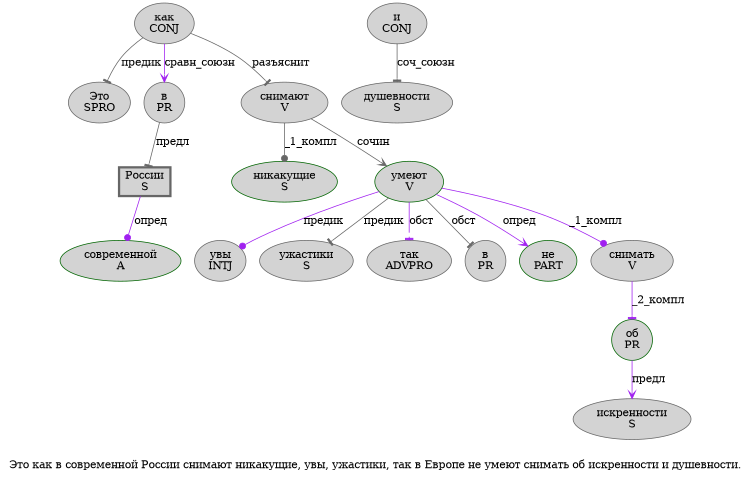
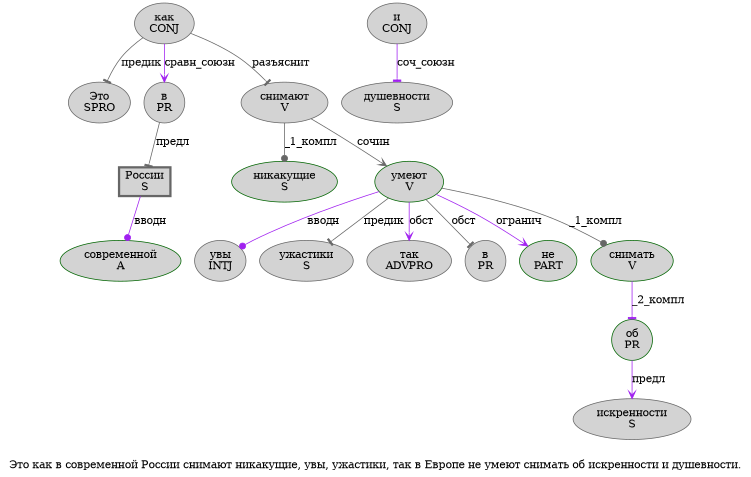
edge "и CONJ" -> "душевности S": color gray40 -> purple
edge "умеют V" -> "снимать V": color purple -> gray40
edge "умеют V" -> "так ADVPRO": arrowhead tee -> vee
edge "России S" -> "современной A": label "опред" -> "вводн"
edge "умеют V" -> "увы INTJ": label "предик" -> "вводн"
edge "умеют V" -> "не PART": label "опред" -> "огранич"
node "снимать V": color gray40 -> darkgreen
